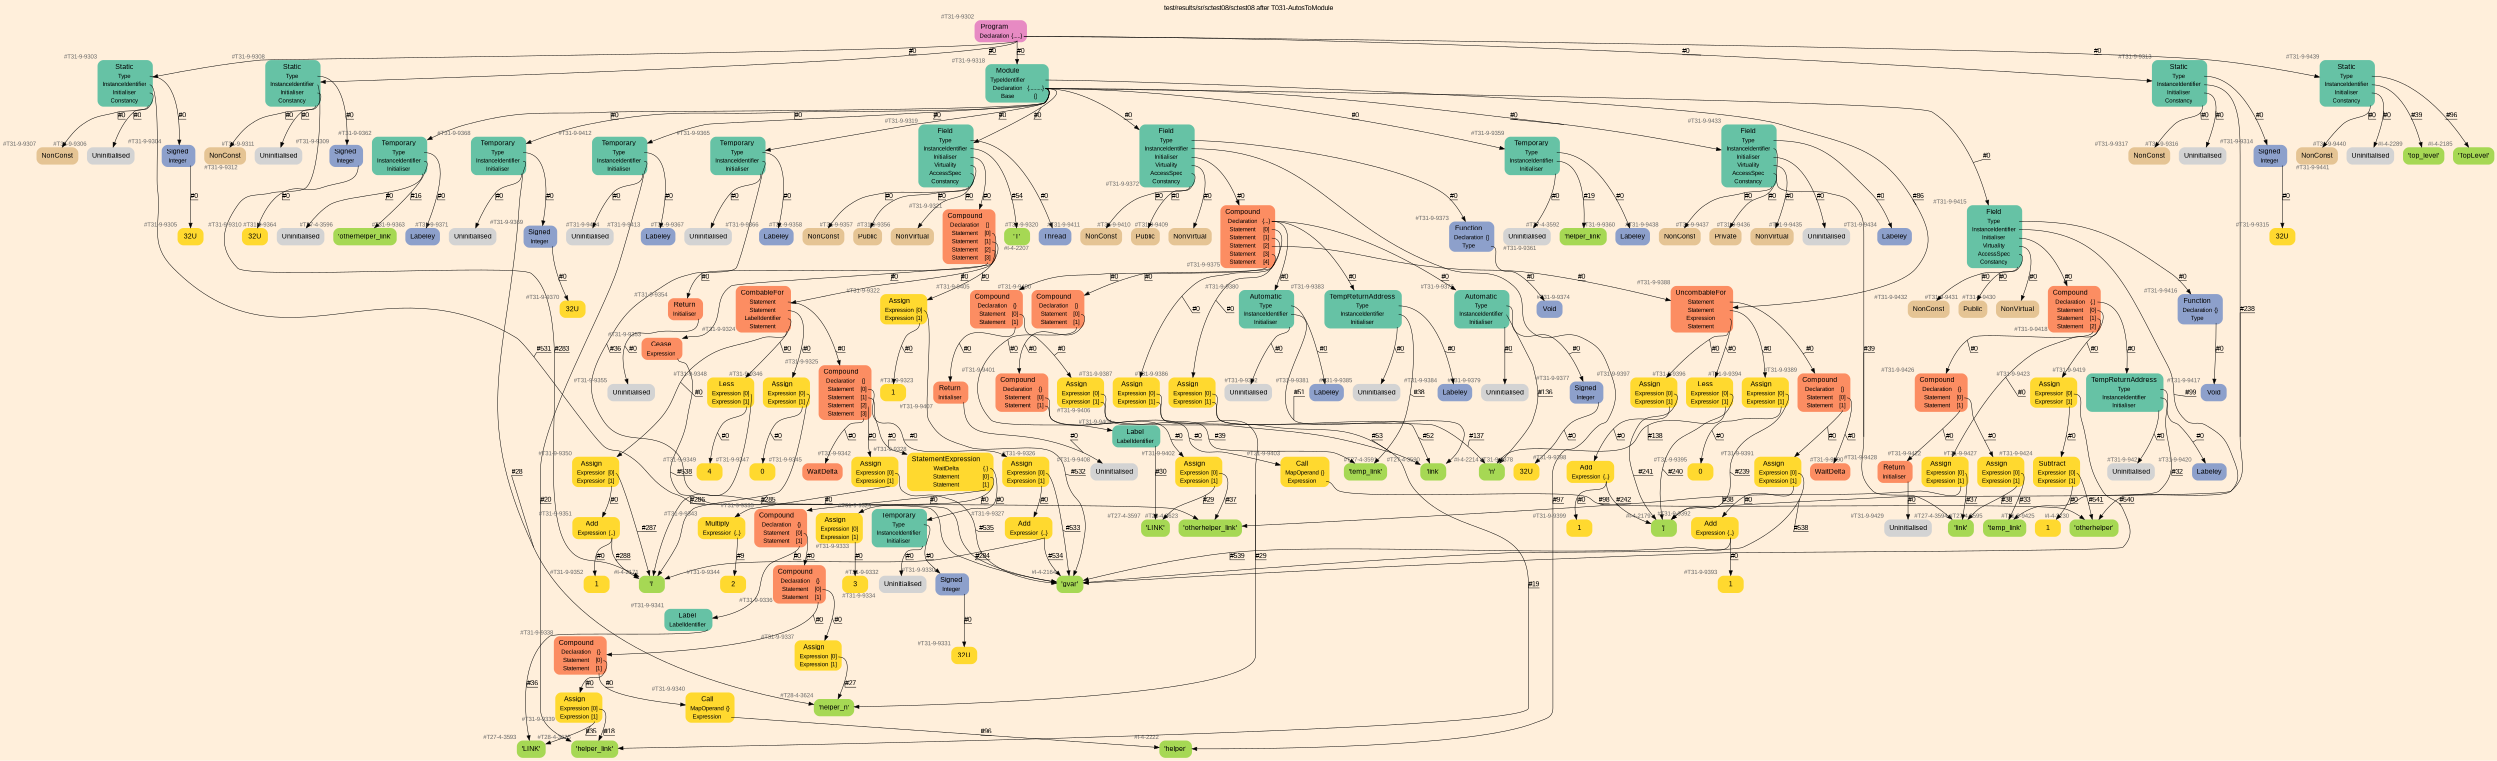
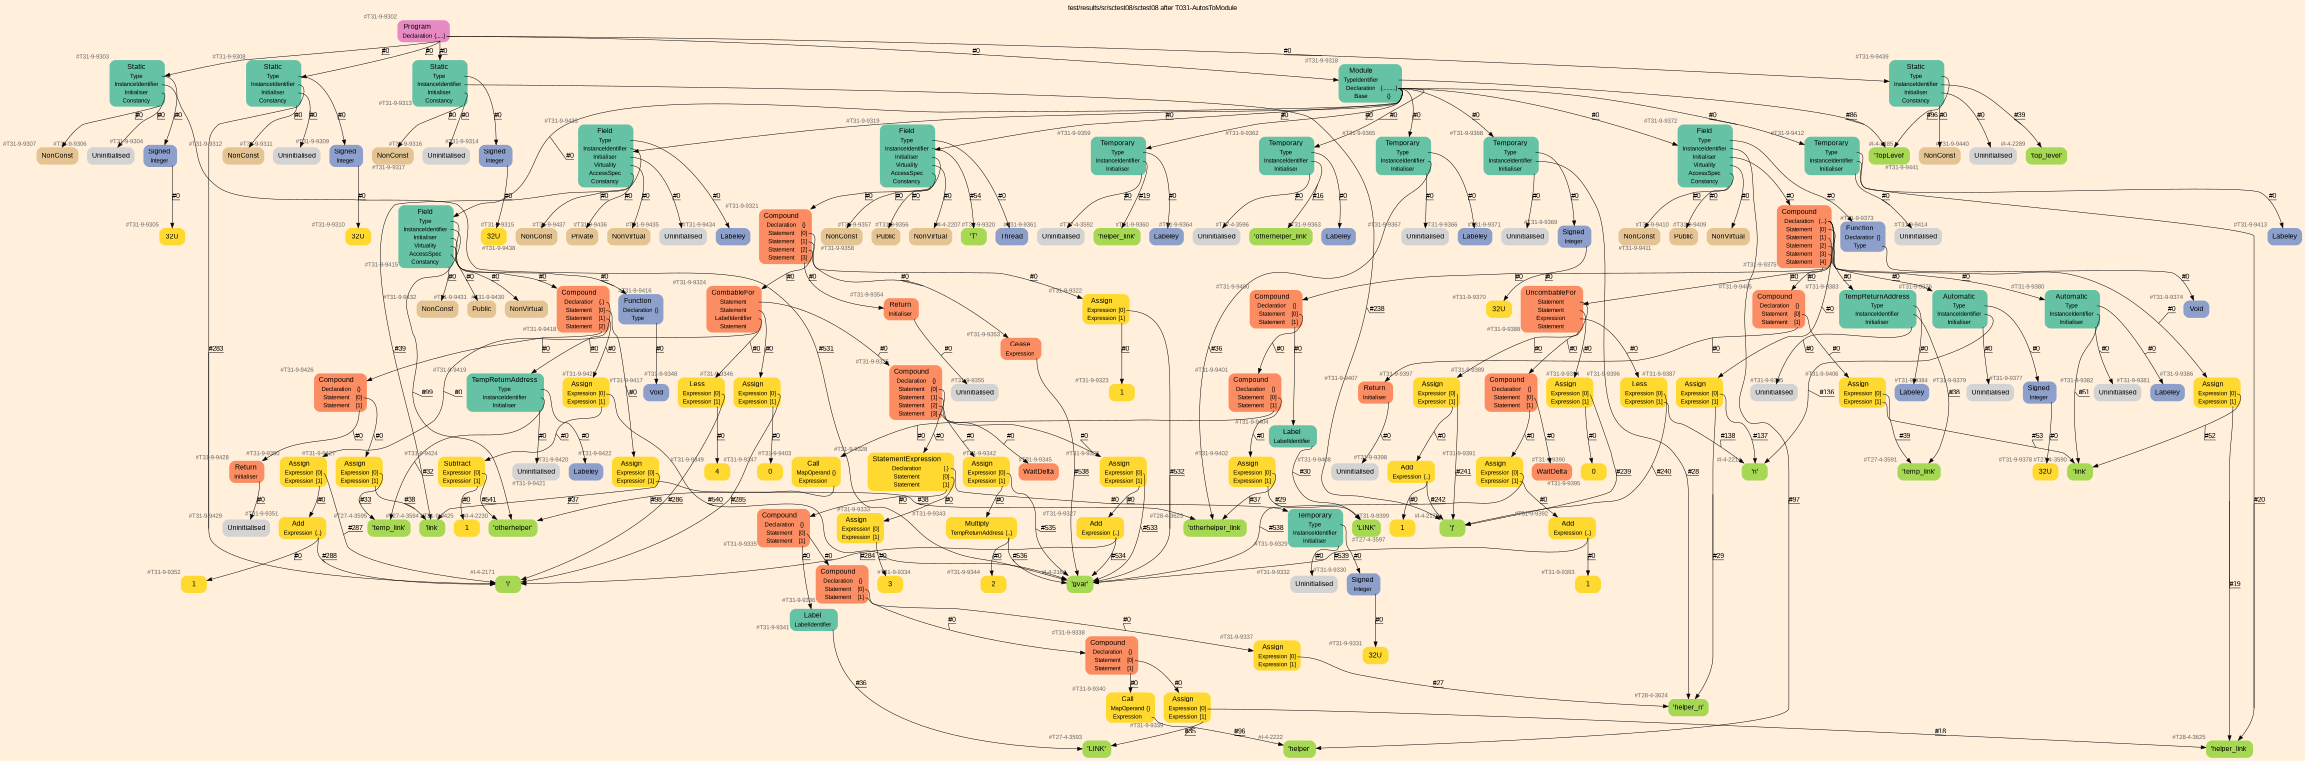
edge "Module" -> "UncombableFor": now "Module" -> "'TopLevel'"
node "StatementExpression": text "WaitDelta" -> "Declaration"
node "Multiply": text "Expression" -> "TempReturnAddress"
edge "Multiply" -> "2": label "#9" -> "#0"
edge "Multiply" -> "'gvar'": added, label "#536"
